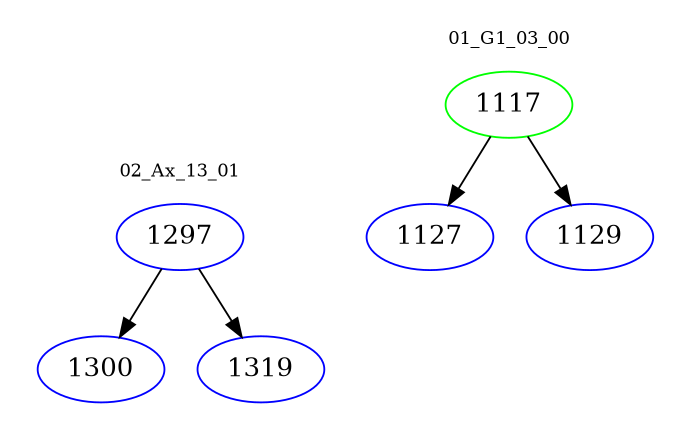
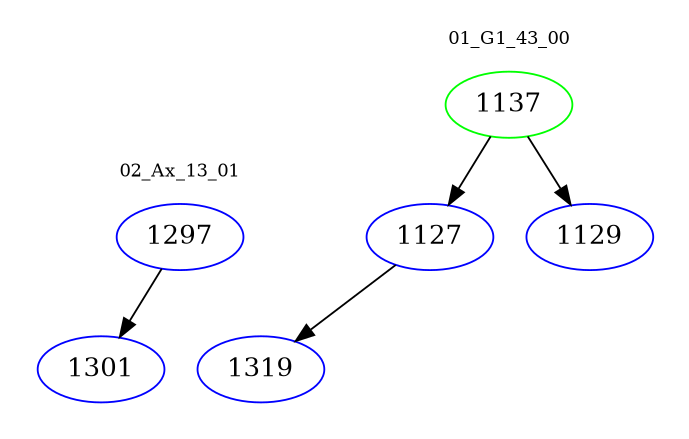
cluster "01_G1_03_00": label "01_G1_03_00" -> "01_G1_43_00"
node "1117": label "1117" -> "1137"
edge "1297" -> "1319": now "1127" -> "1319"
node "1300": label "1300" -> "1301"
